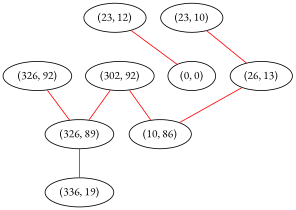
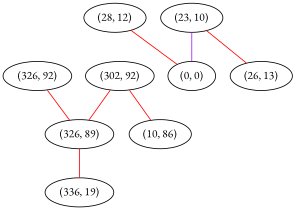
node "(23, 12)": label "(23, 12)" -> "(28, 12)"
edge "(23, 10)" -- "(0, 0)": added
edge "(26, 13)" -- "(10, 86)": removed
